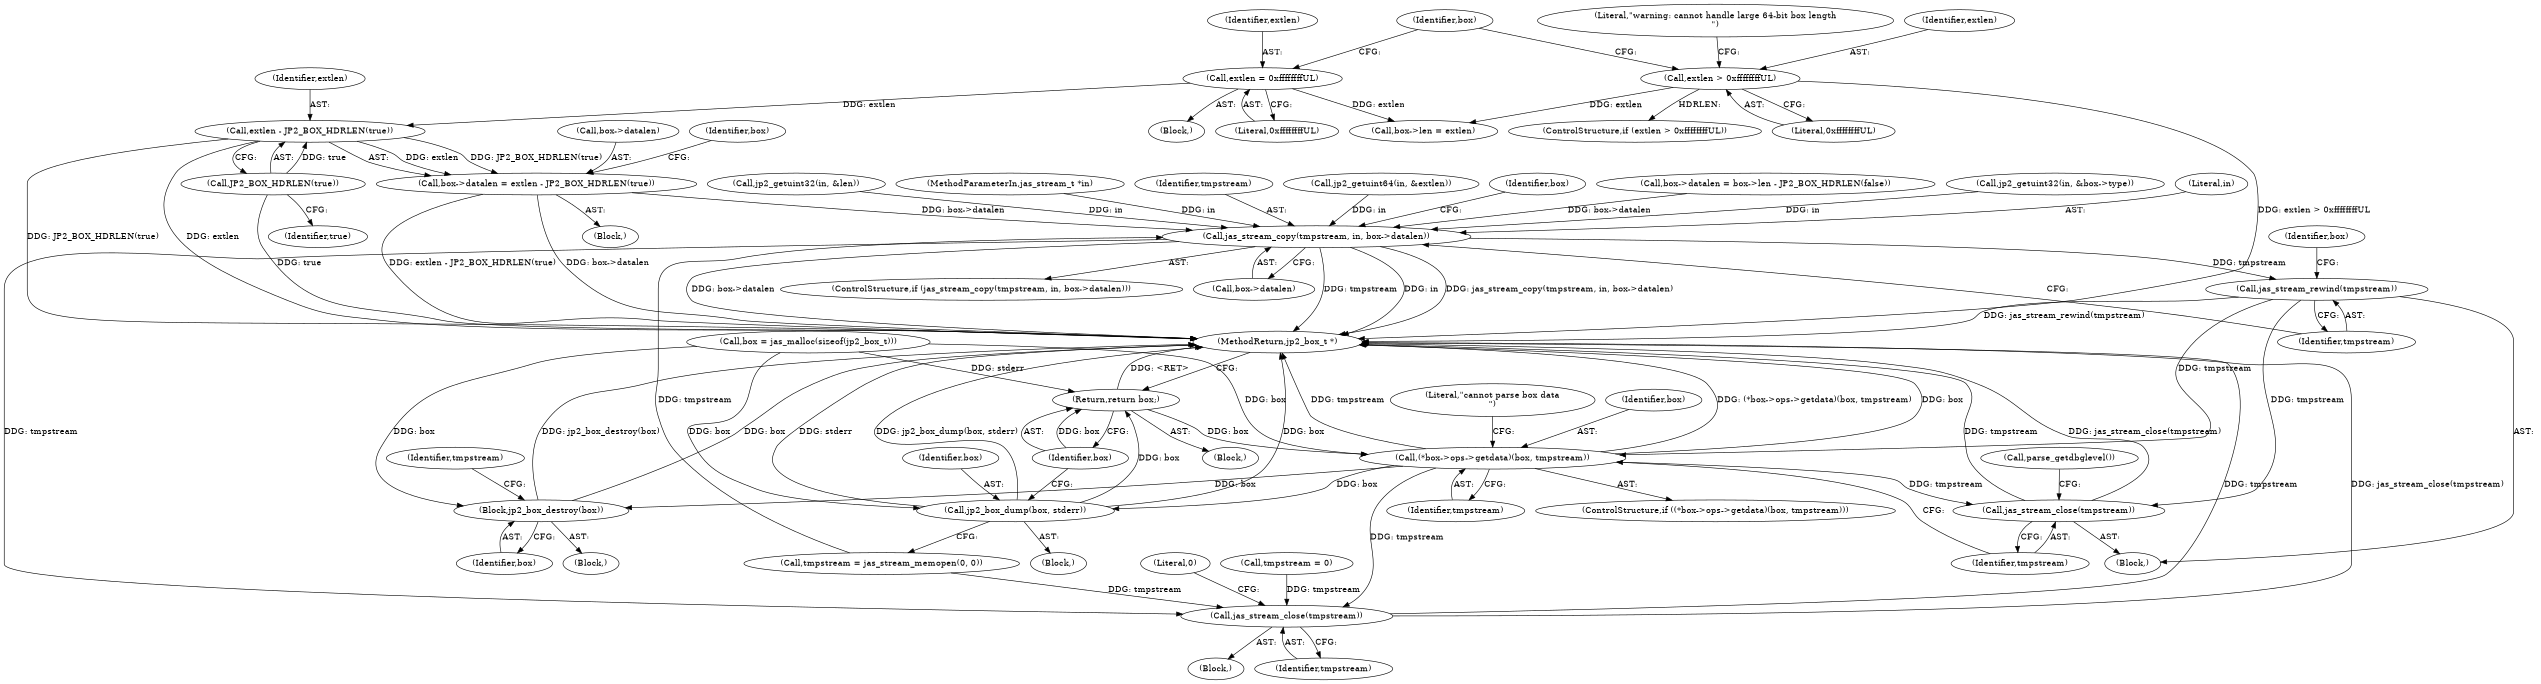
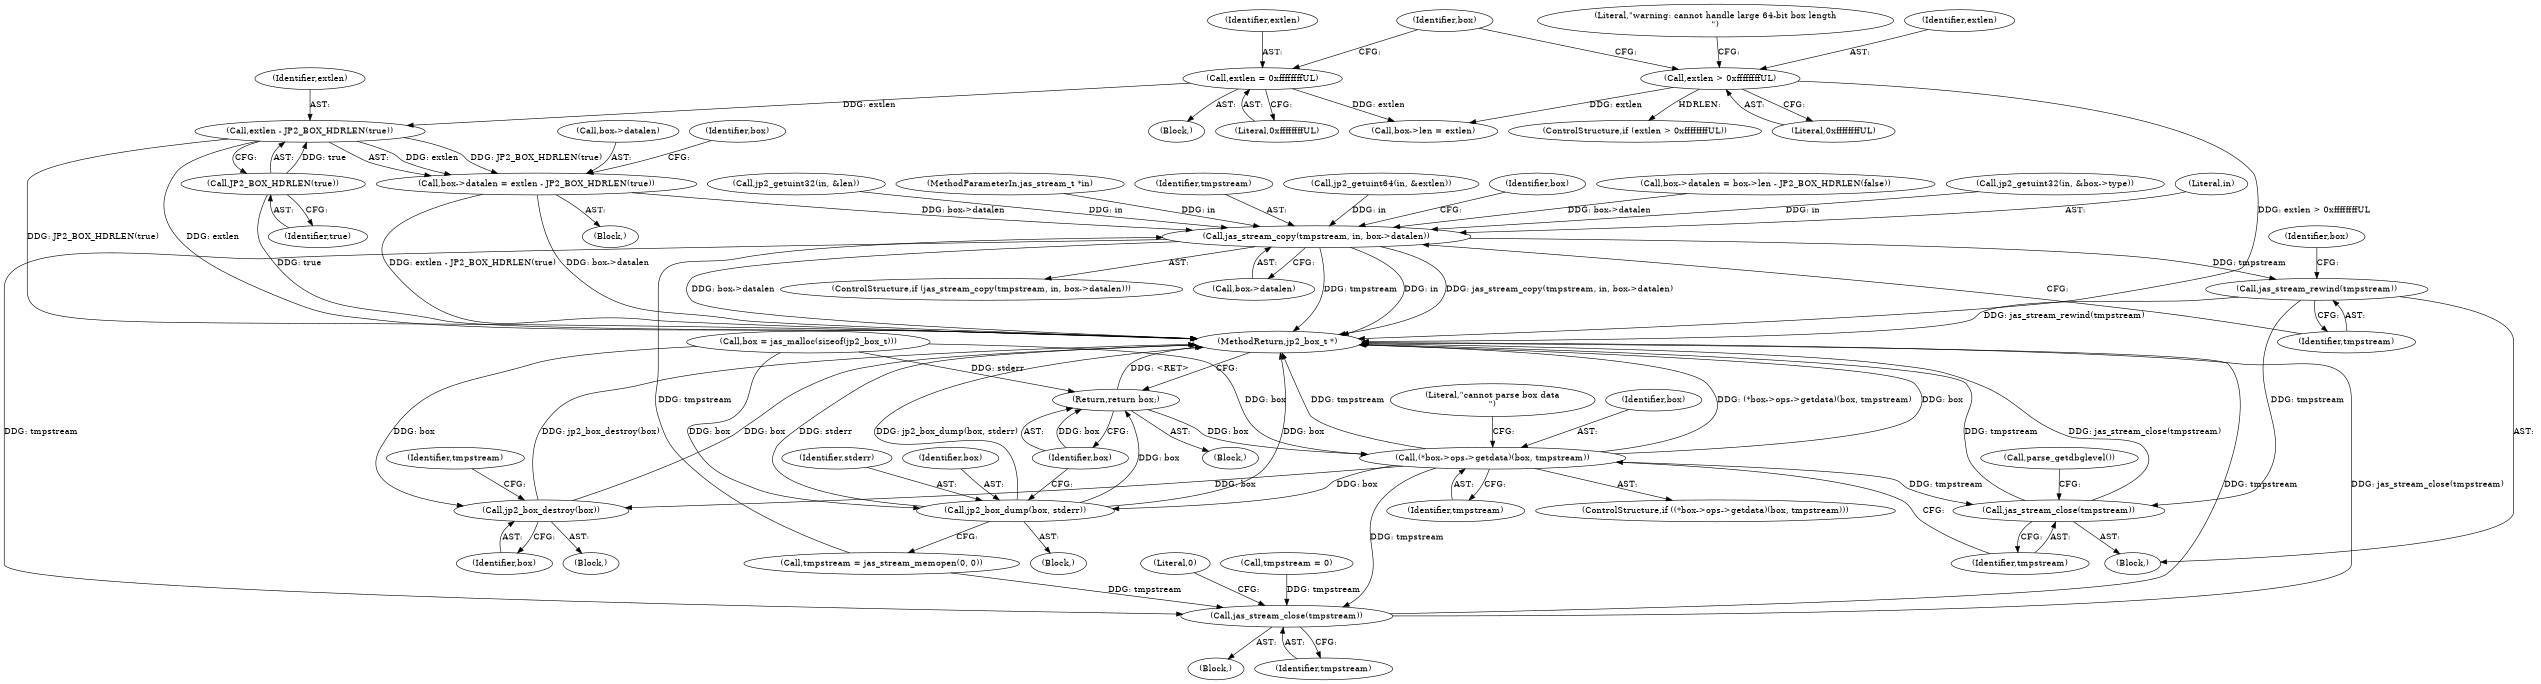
edge "(Identifier,true)" -> "(Call,JP2_BOX_HDRLEN(true))": added, label "AST:"
edge "(Call,jas_stream_rewind(tmpstream))" -> "(Call,(*box->ops->getdata)(box, tmpstream))": removed, label "DDG: tmpstream"
node "(Identifier,stderr)": added
node "(Block,jp2_box_destroy(box))": label "(Block,jp2_box_destroy(box))" -> "(Call,jp2_box_destroy(box))"
